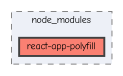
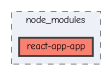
node "react-app-polyfill": label "react-app-polyfill" -> "react-app-app"
